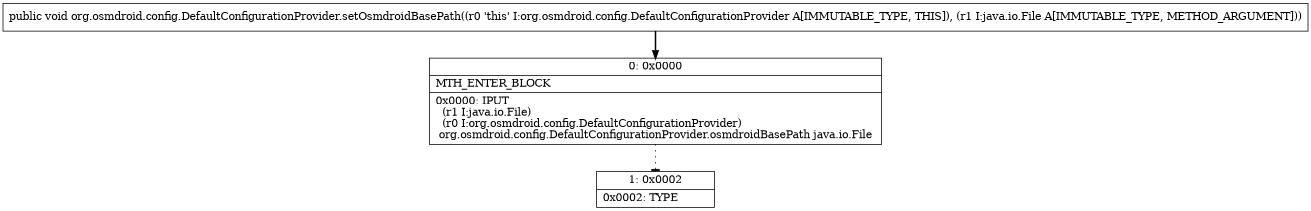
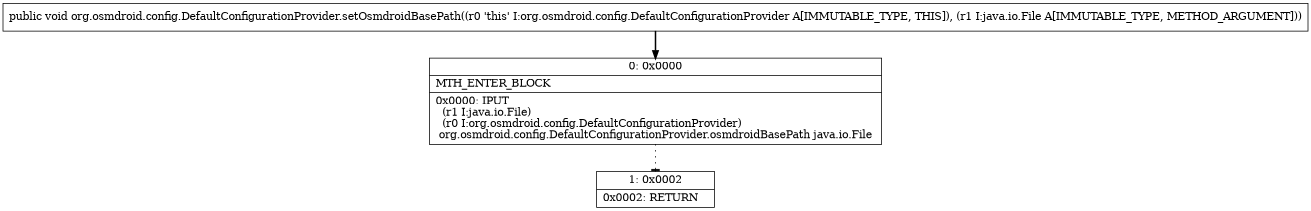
node "1: 0x0002": text "0x0002: TYPE" -> "0x0002: RETURN"
